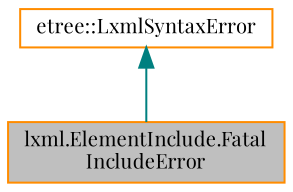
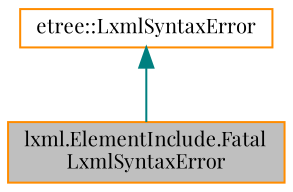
node "lxml.ElementInclude.Fatal IncludeError": label "lxml.ElementInclude.Fatal IncludeError" -> "lxml.ElementInclude.Fatal LxmlSyntaxError"
